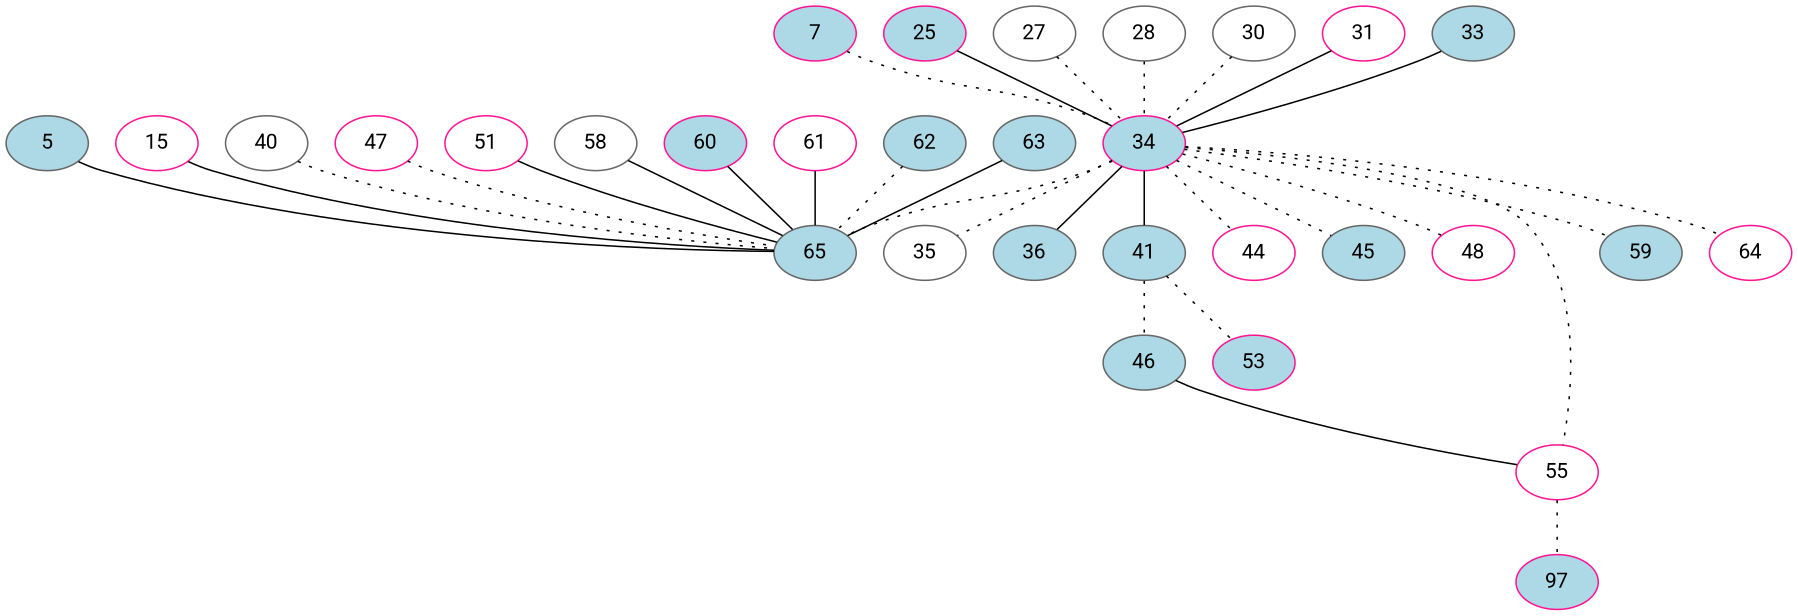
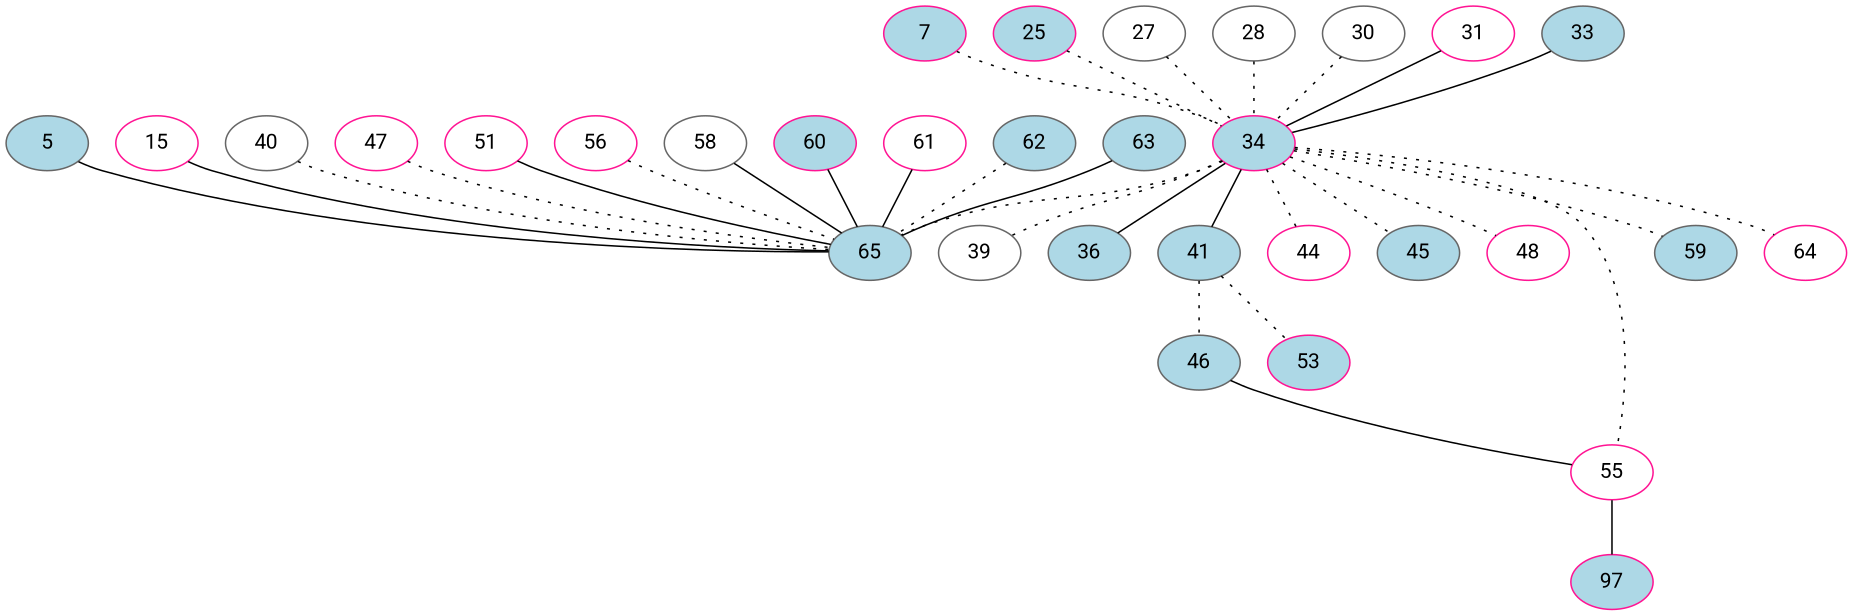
edge "25" -- "34": style solid -> dotted
node "56": added
node "35": label "35" -> "39"
edge "55" -- "97": style dotted -> solid
